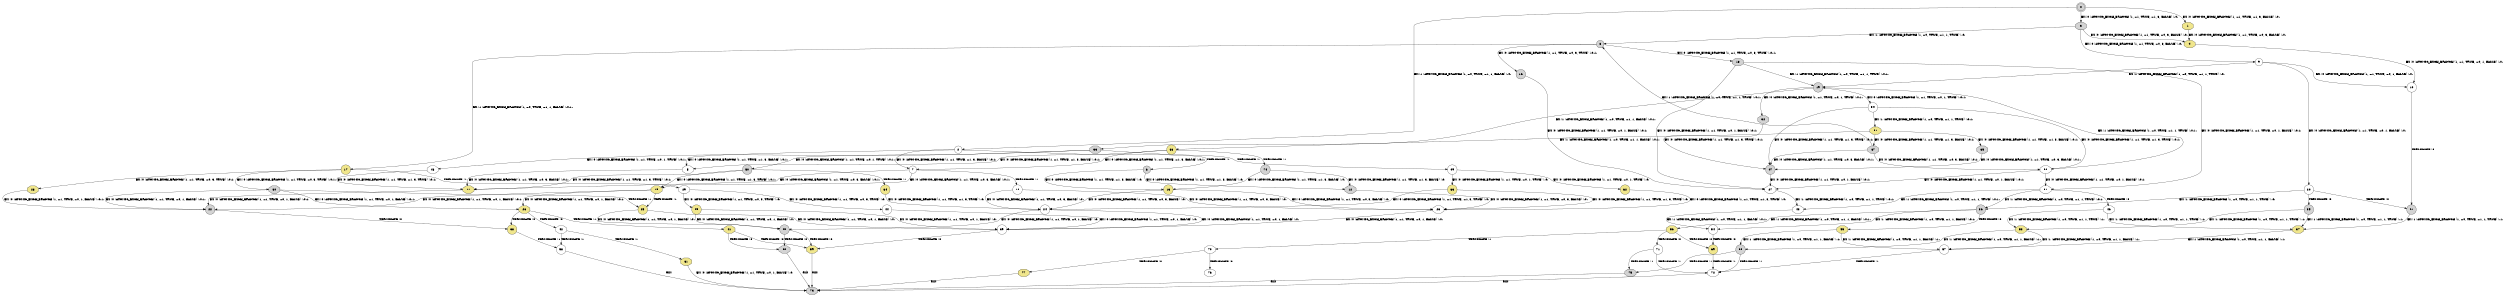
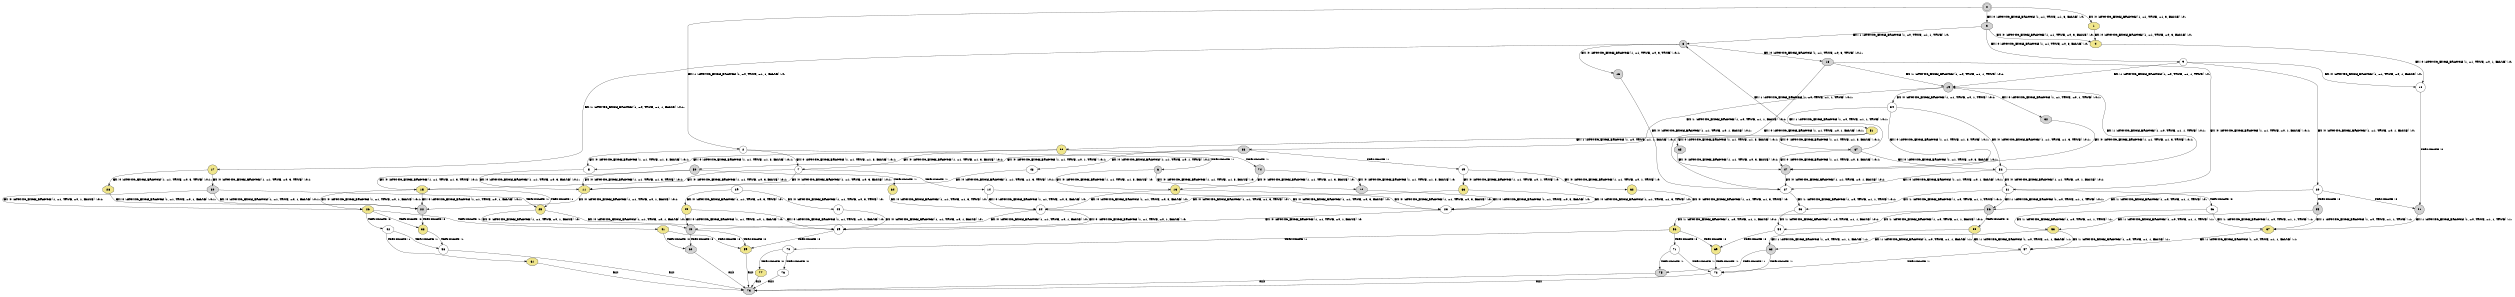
edge "17" -> "29": removed, label "TERMINATE !1"
edge "61" -> "73": label "EX !0 !ATOMIC_EXCH_BRANCH (1, +1, TRUE, +0, 1, FALSE) !:0:" -> "exit"
edge "76" -> "73": added, label "exit"
